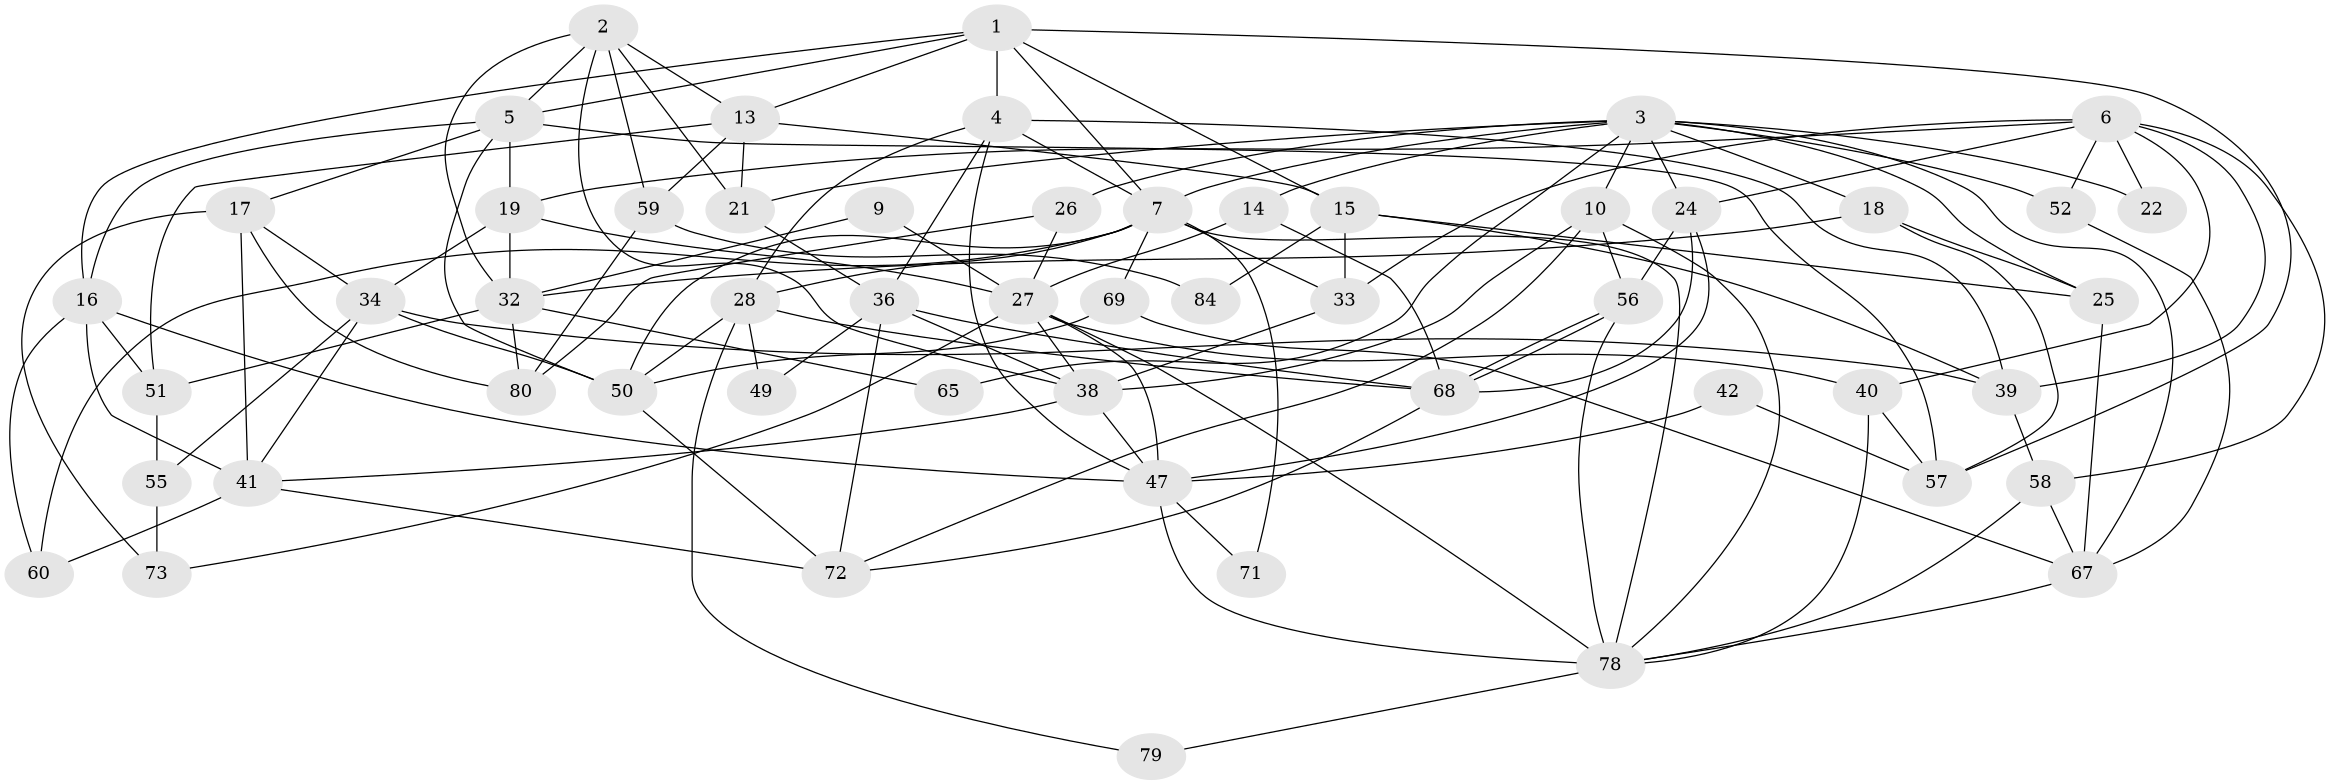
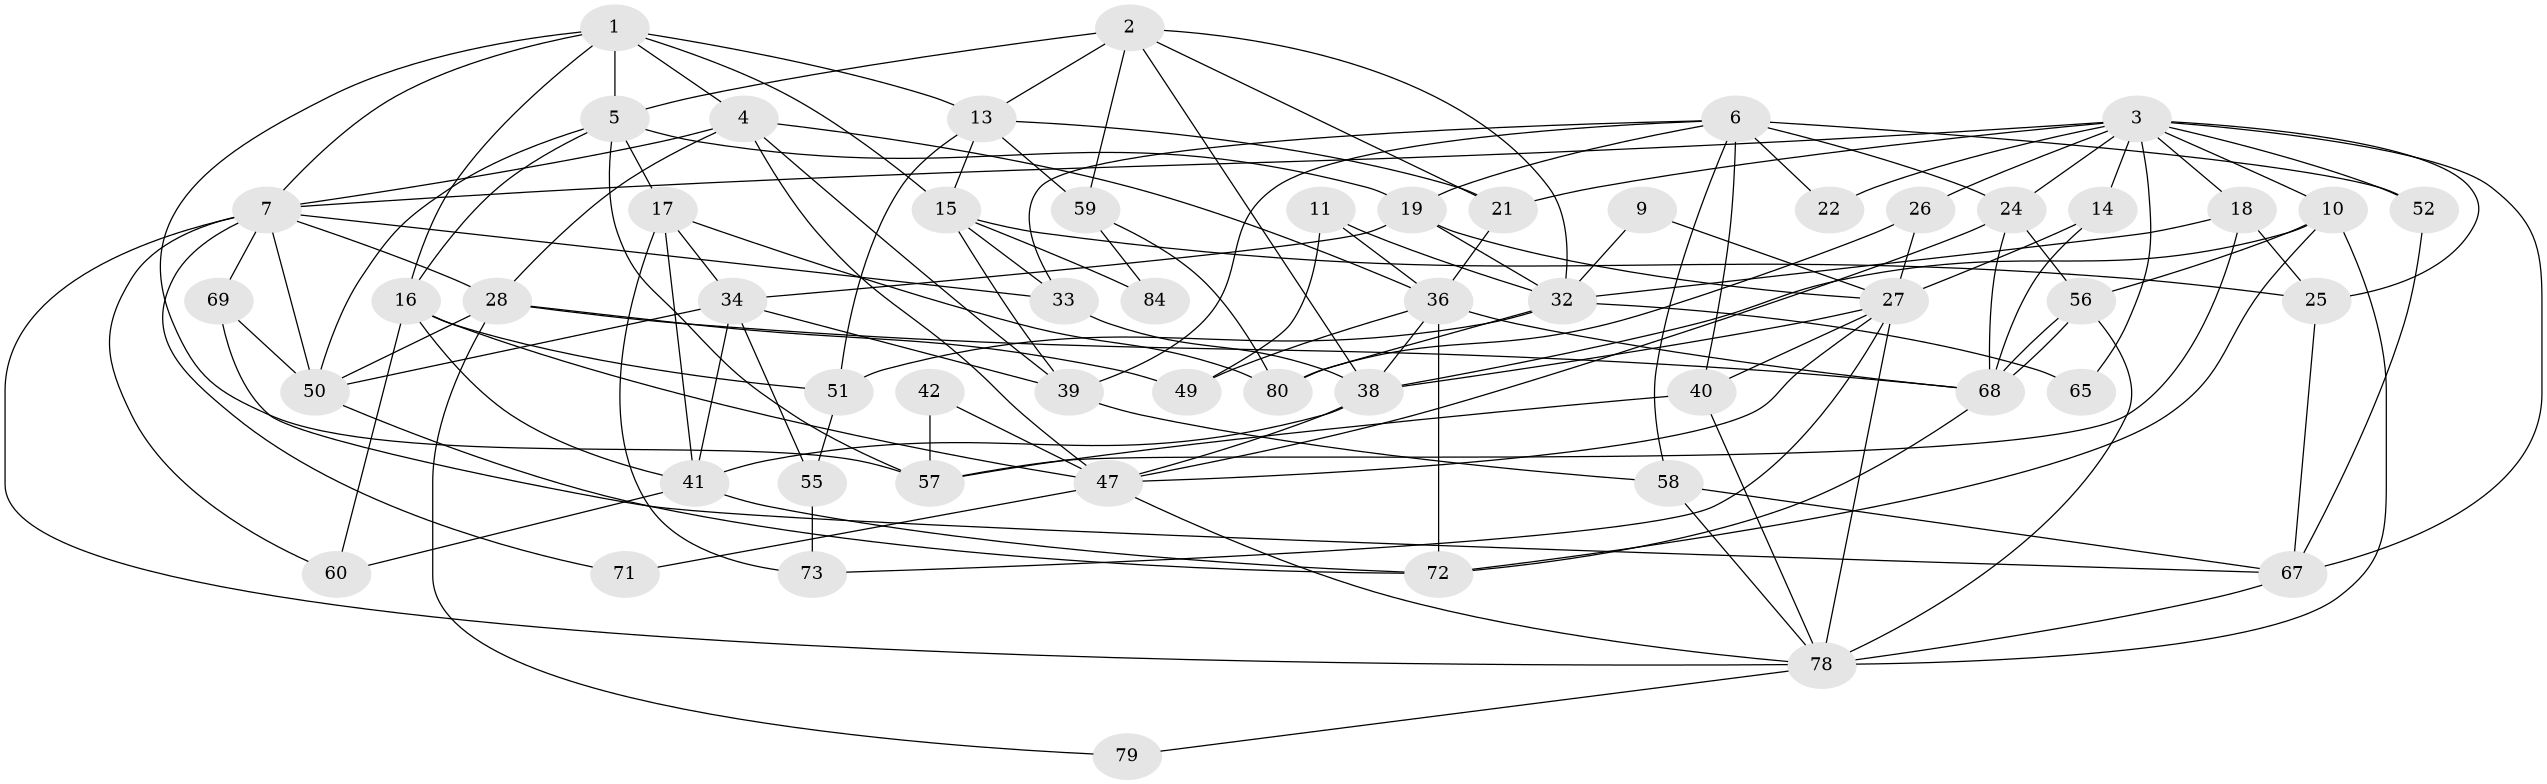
node "11": added
